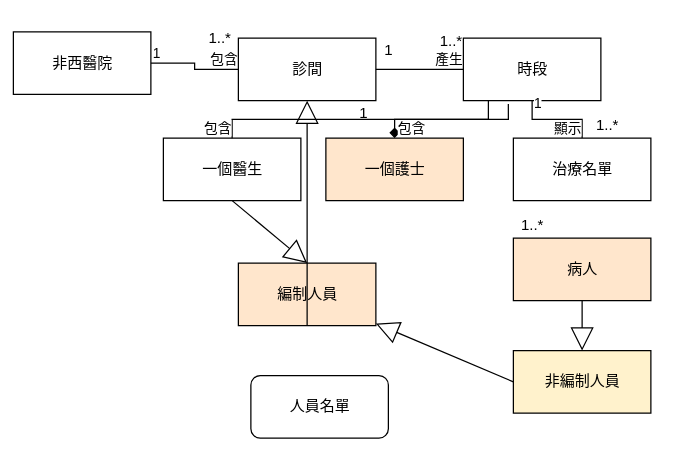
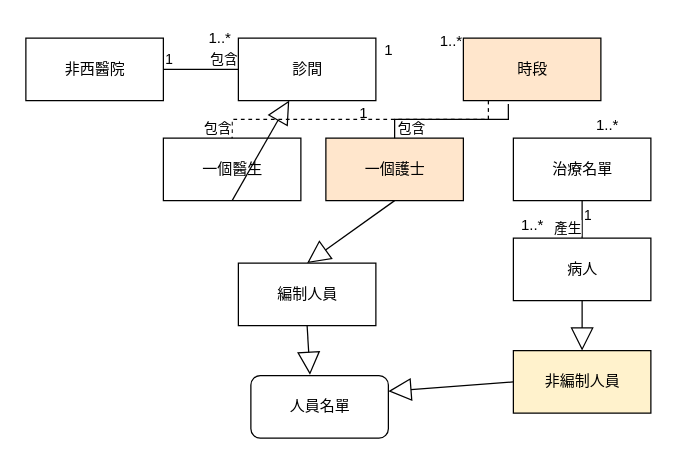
node "非西醫院": moved (82, 63) -> (94, 69)
edge "診間" -- "時段": removed, label "產生"
node "時段": fillcolor #ffffff -> #ffe6cc
edge "時段" -- "一個醫生": style solid -> dashed
edge "時段" -- "治療名單": removed, labels "1", "顯示"
edge "時段" -> "一個護士": arrowhead diamond -> none
edge "治療名單" -- "病人": added, labels "1", "產生"
edge "編制人員" -> "診間": now "編制人員" -> "人員名單"
edge "一個醫生" -> "編制人員": now "一個醫生" -> "診間"
edge "一個護士" -> "編制人員": added
node "病人": fillcolor #ffe6cc -> #ffffff
node "編制人員": fillcolor #ffe6cc -> #ffffff
edge "非編制人員" -> "編制人員": now "非編制人員" -> "人員名單"
